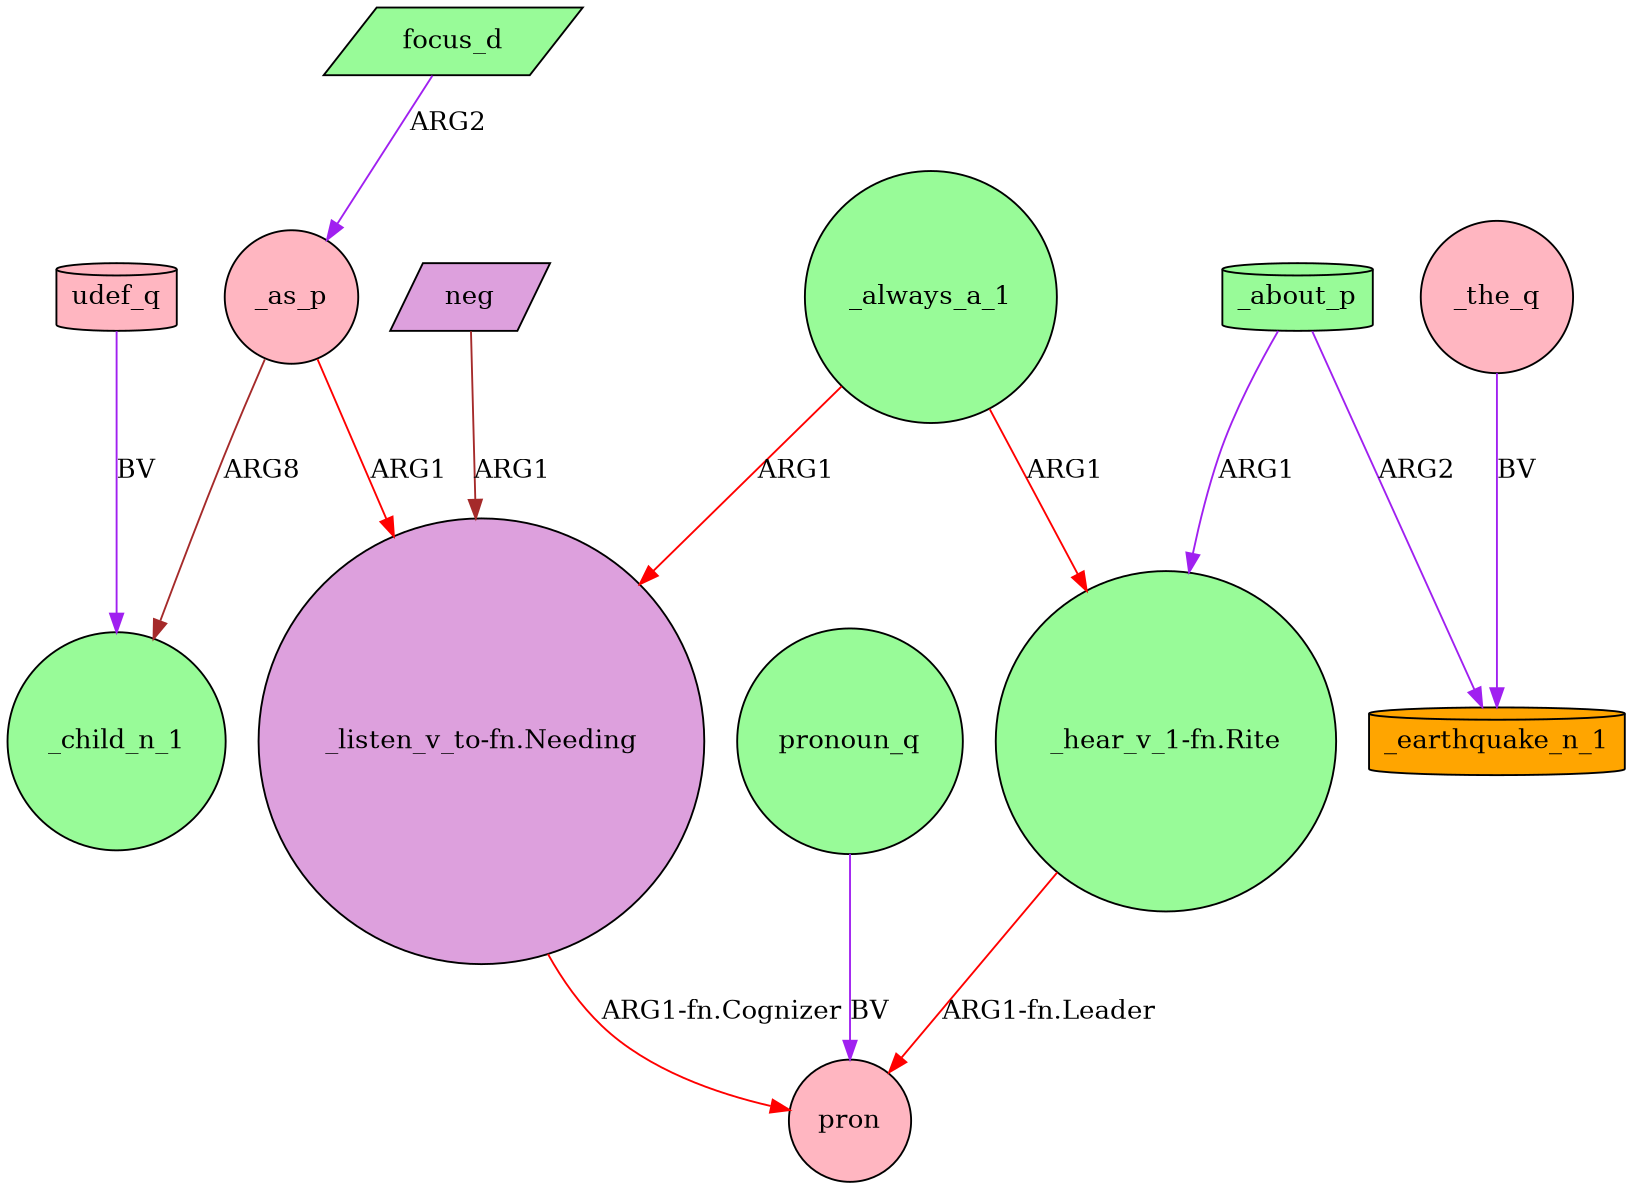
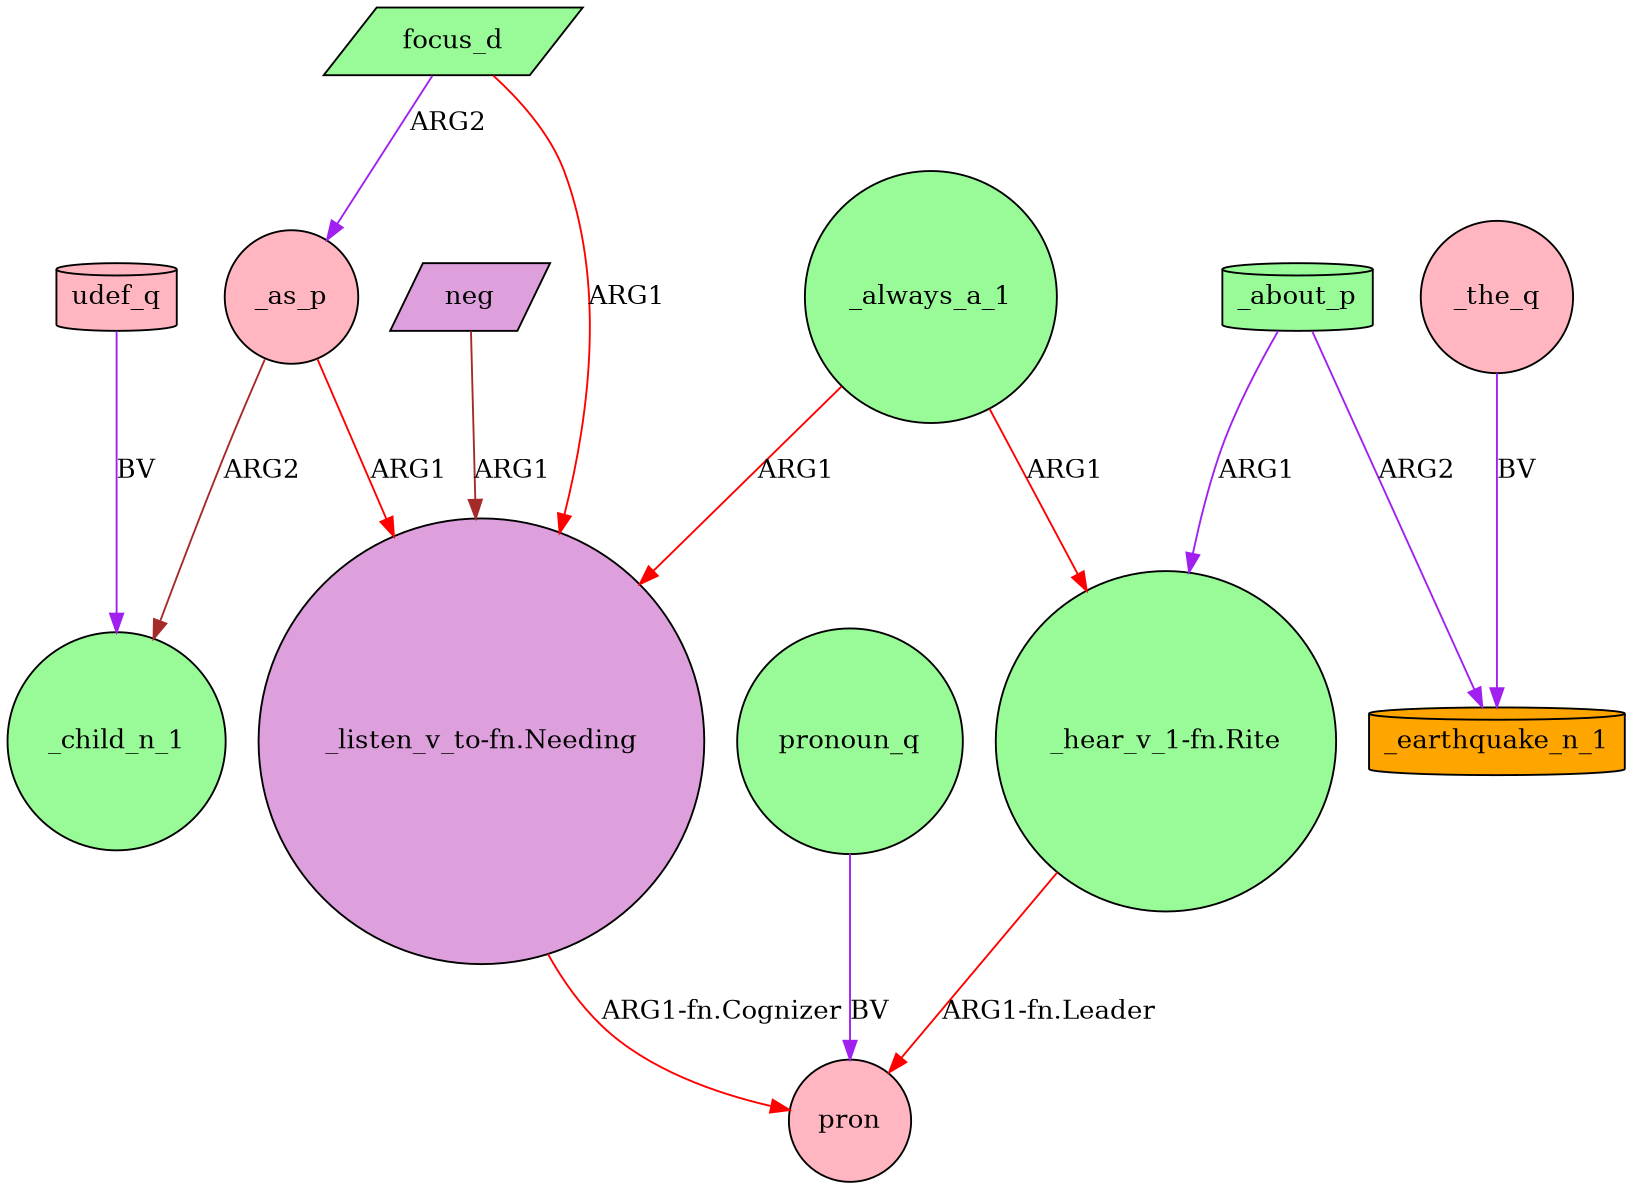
edge "focus_d" -> "_listen_v_to-fn.Needing": added, label "ARG1"
edge "_as_p" -> "_child_n_1": label "ARG8" -> "ARG2"
